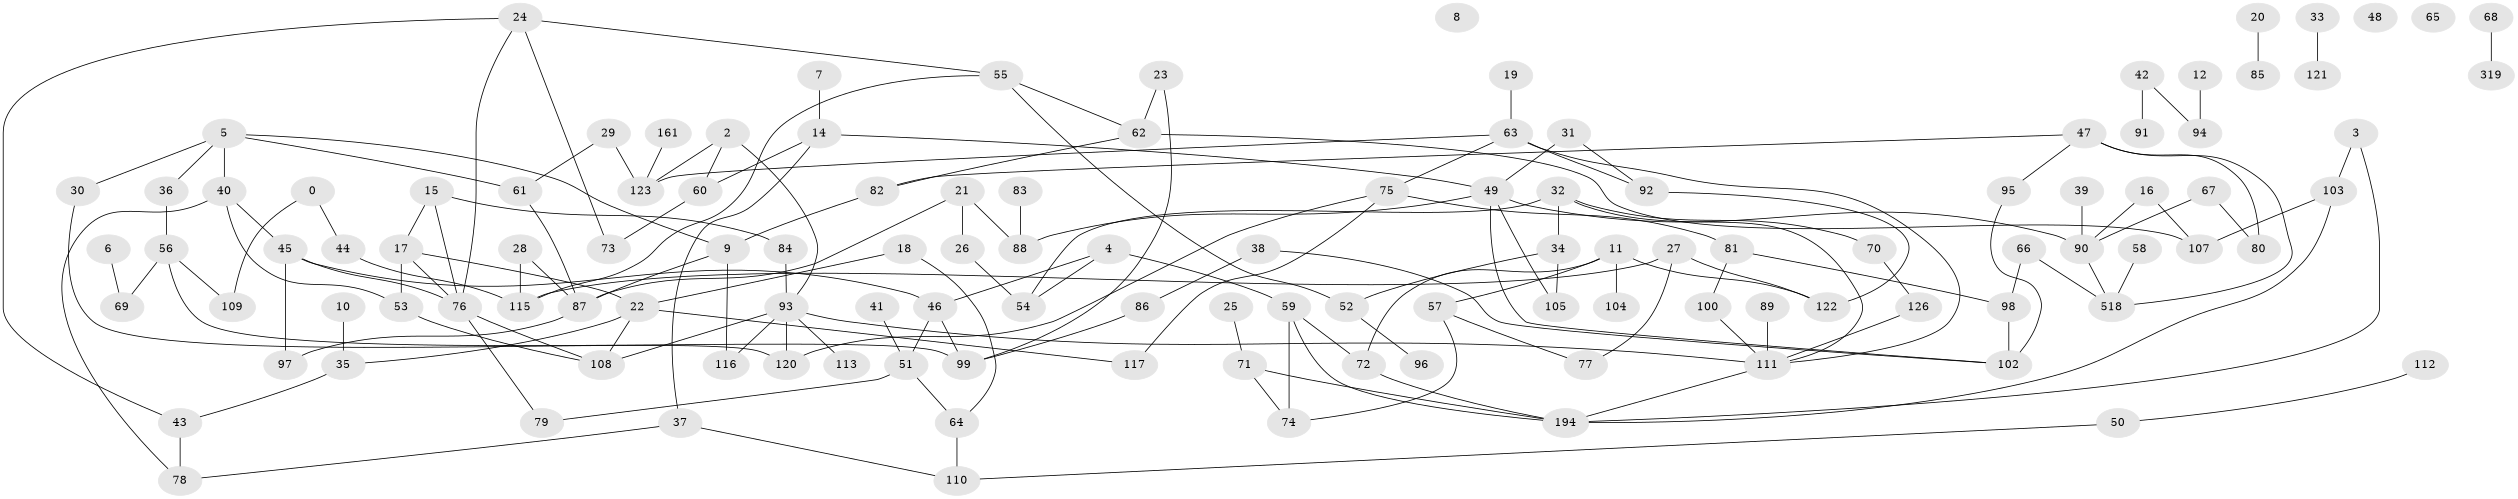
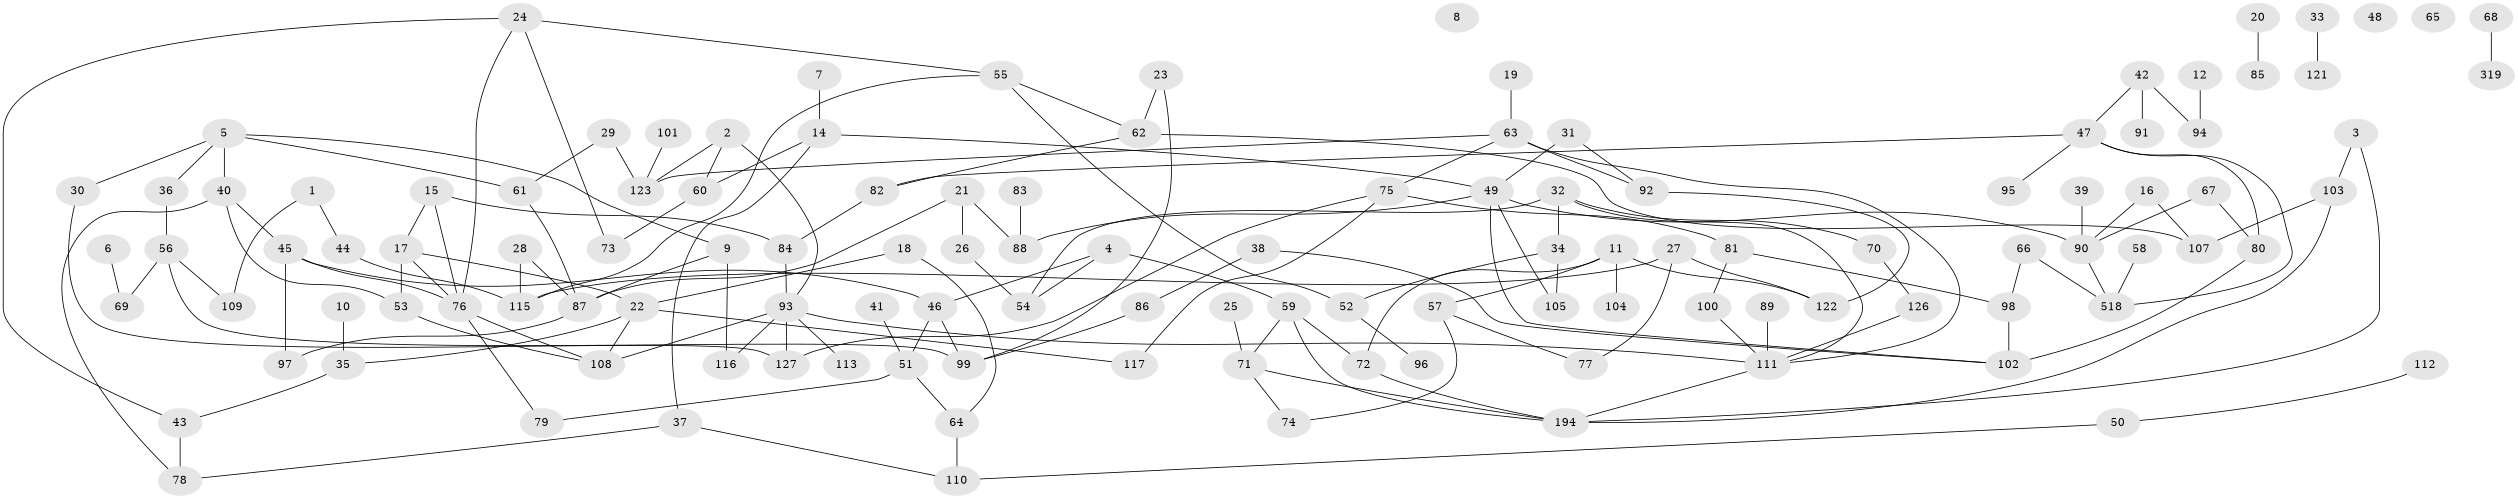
edge "42" -- "47": added
node "161": label "161" -> "101"
node "0": label "0" -> "1"
edge "82" -- "9": now "82" -- "84"
edge "95" -- "102": now "80" -- "102"
node "120": label "120" -> "127"
edge "59" -- "74": now "59" -- "71"
